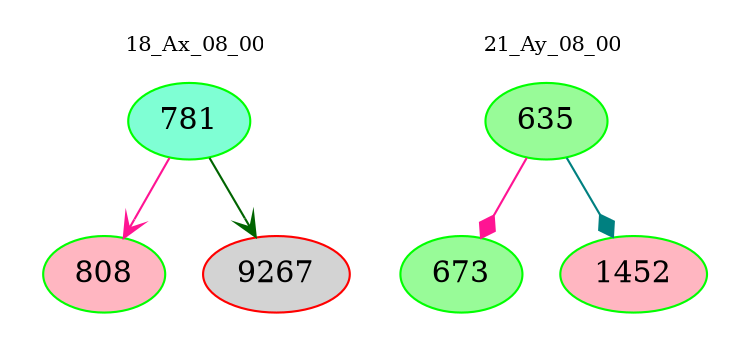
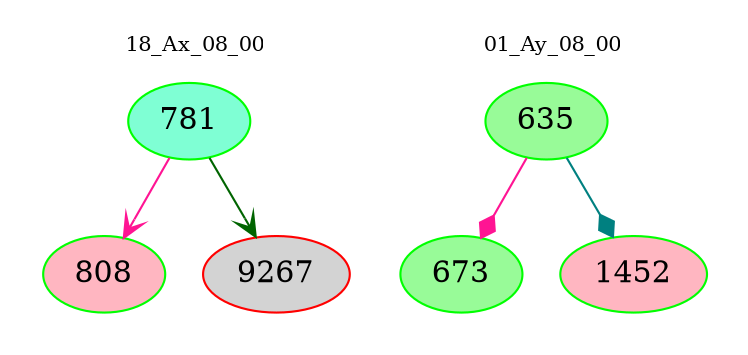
cluster "21_Ay_08_00": label "21_Ay_08_00" -> "01_Ay_08_00"
